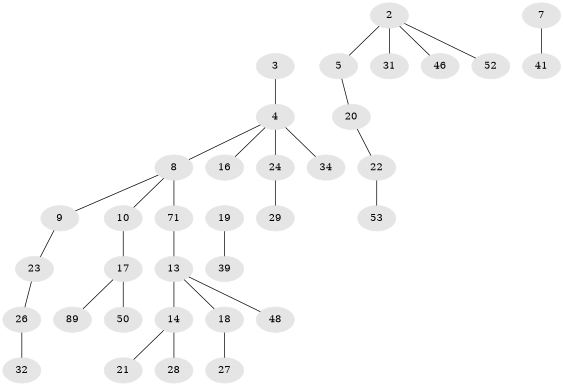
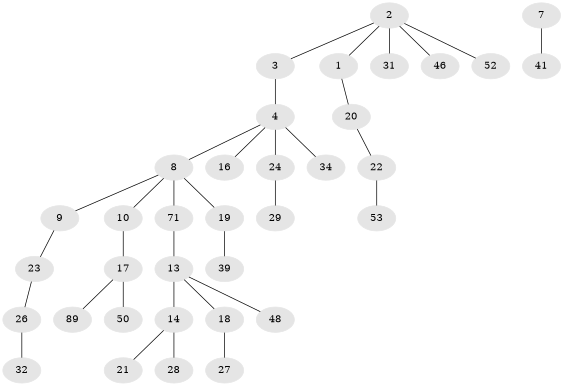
edge "2" -- "3": added
node "5": label "5" -> "1"
edge "8" -- "19": added
